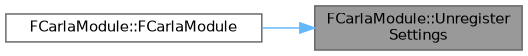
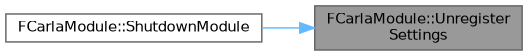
node "FCarlaModule::FCarlaModule": label "FCarlaModule::FCarlaModule" -> "FCarlaModule::ShutdownModule"
